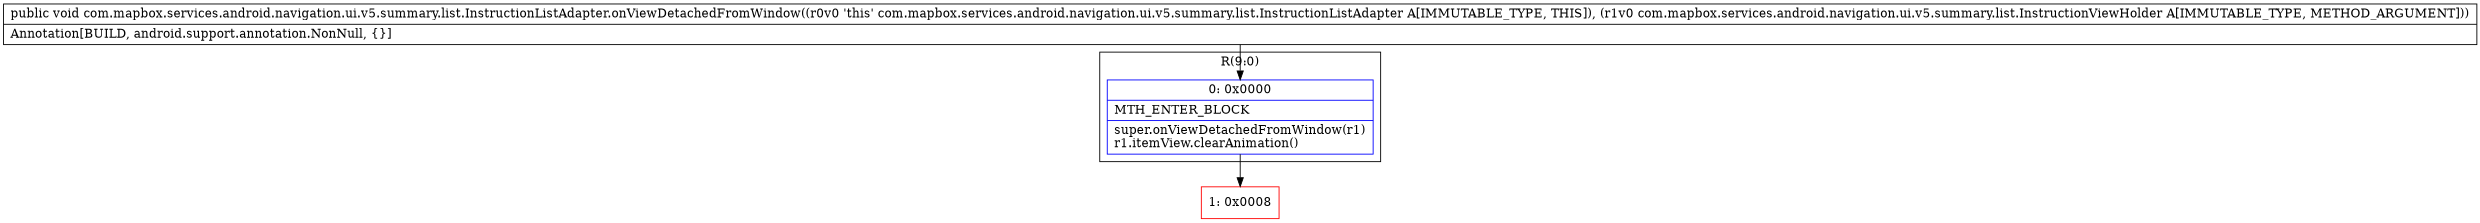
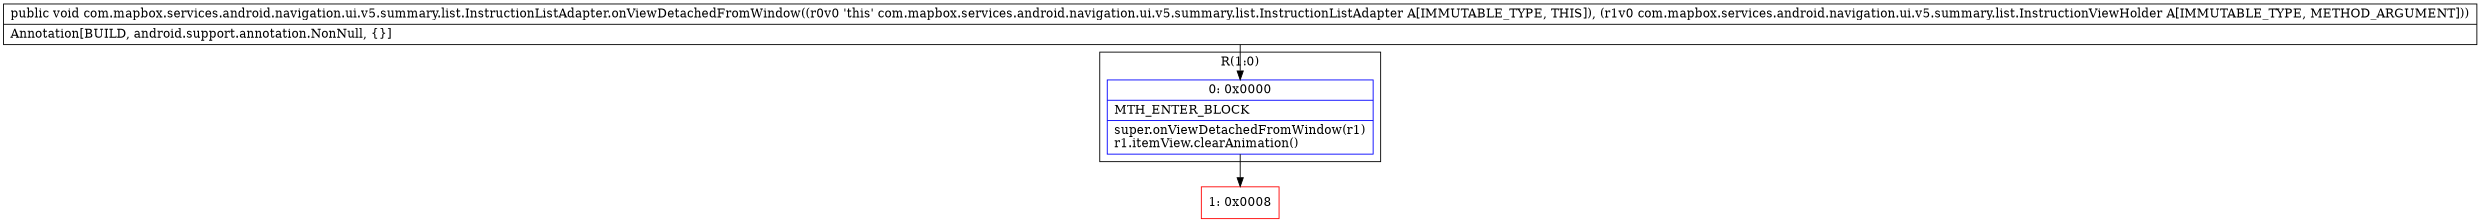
cluster "R(9:0)": label "R(9:0)" -> "R(1:0)"
